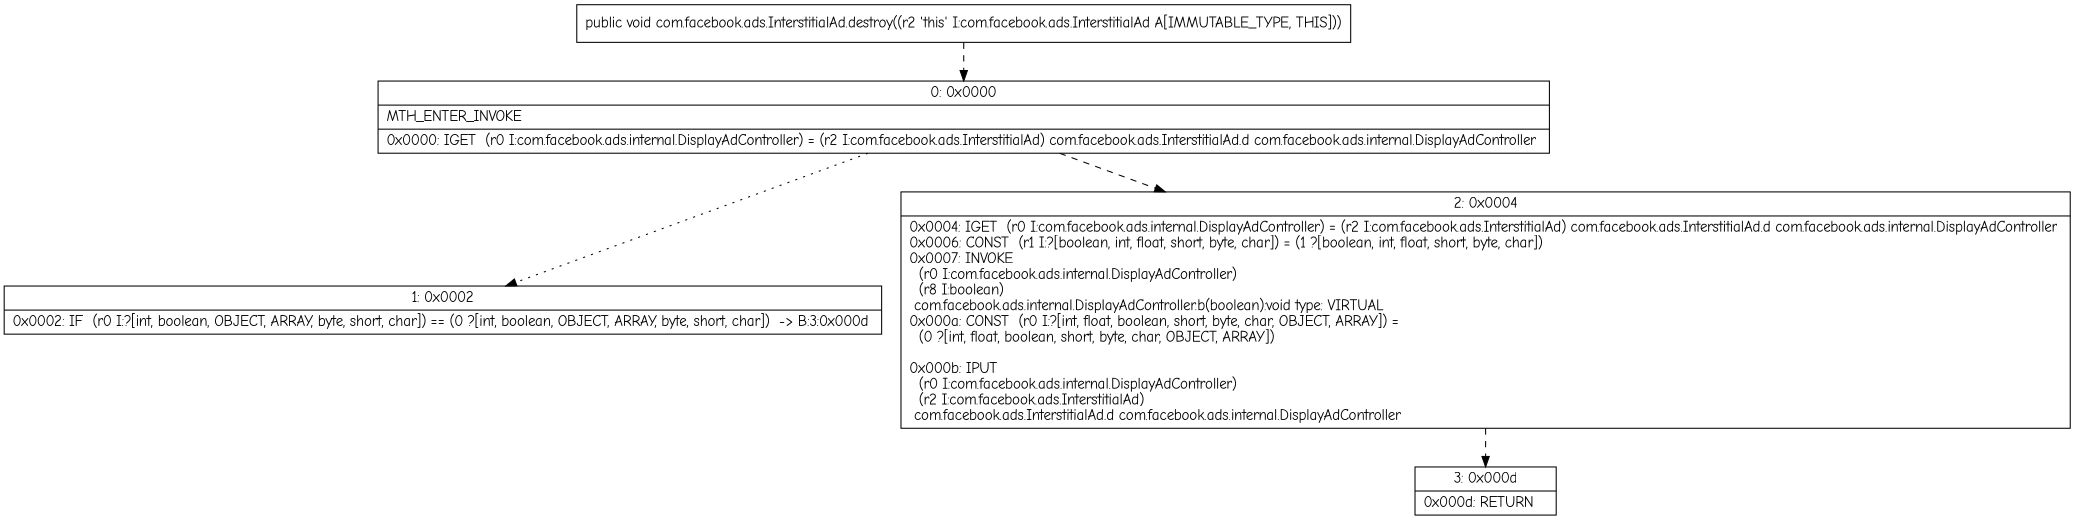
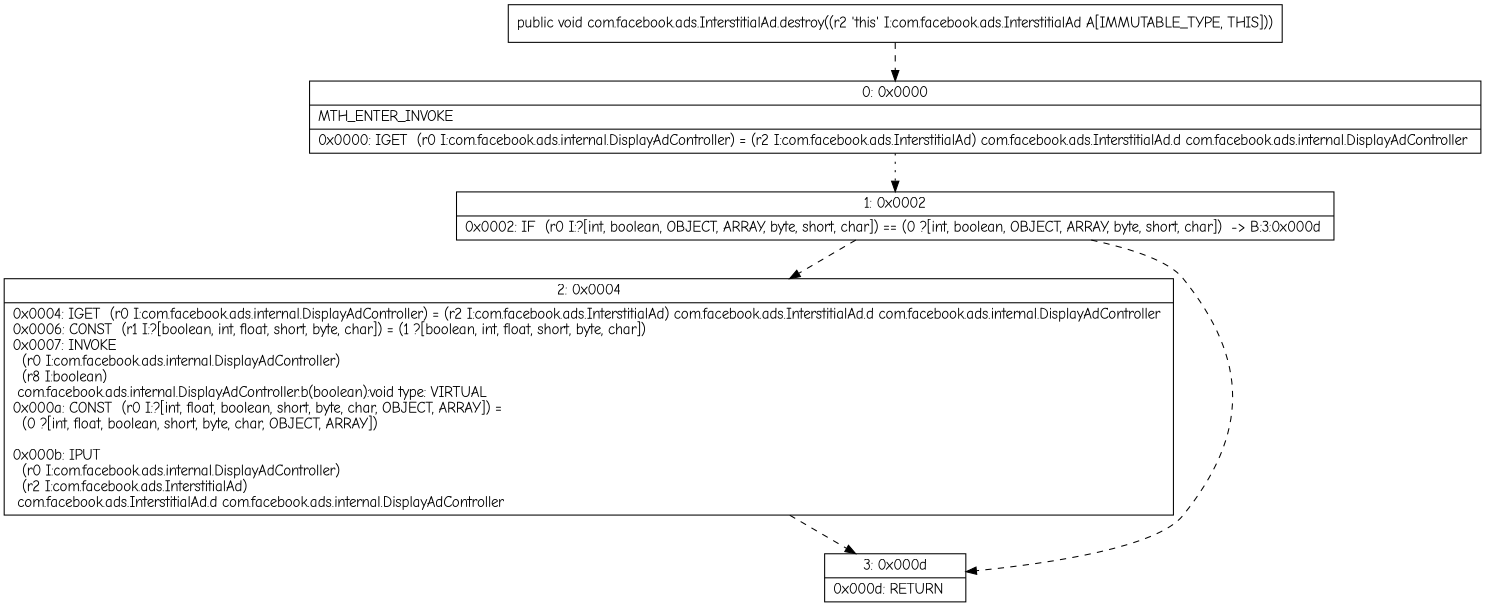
edge "0: 0x0000" -> "2: 0x0004": now "1: 0x0002" -> "2: 0x0004"
edge "1: 0x0002" -> "3: 0x000d": added
